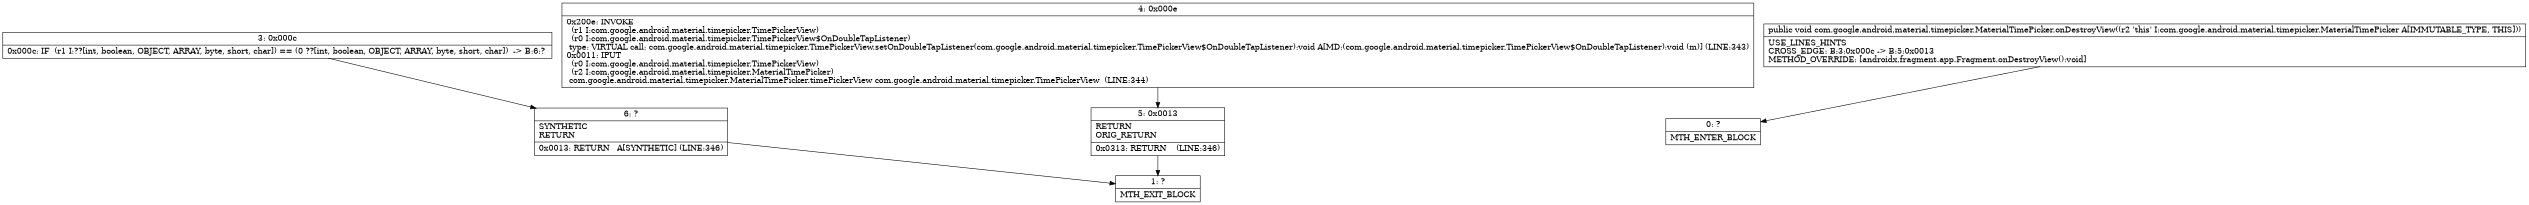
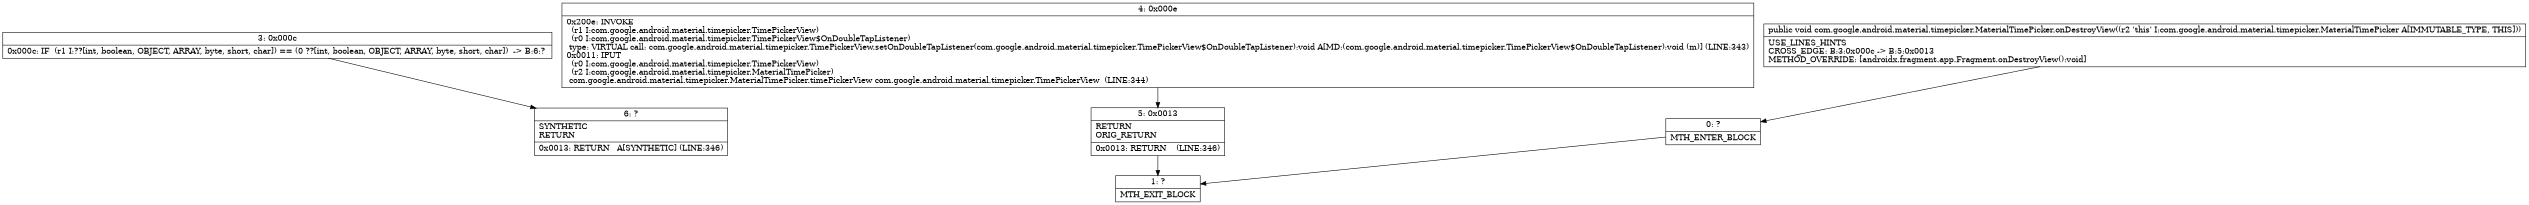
node "5: 0x0013": text "0x0313: RETURN    (LINE:346)" -> "0x0013: RETURN    (LINE:346)"
edge "6: ?" -> "1: ?": now "0: ?" -> "1: ?"
